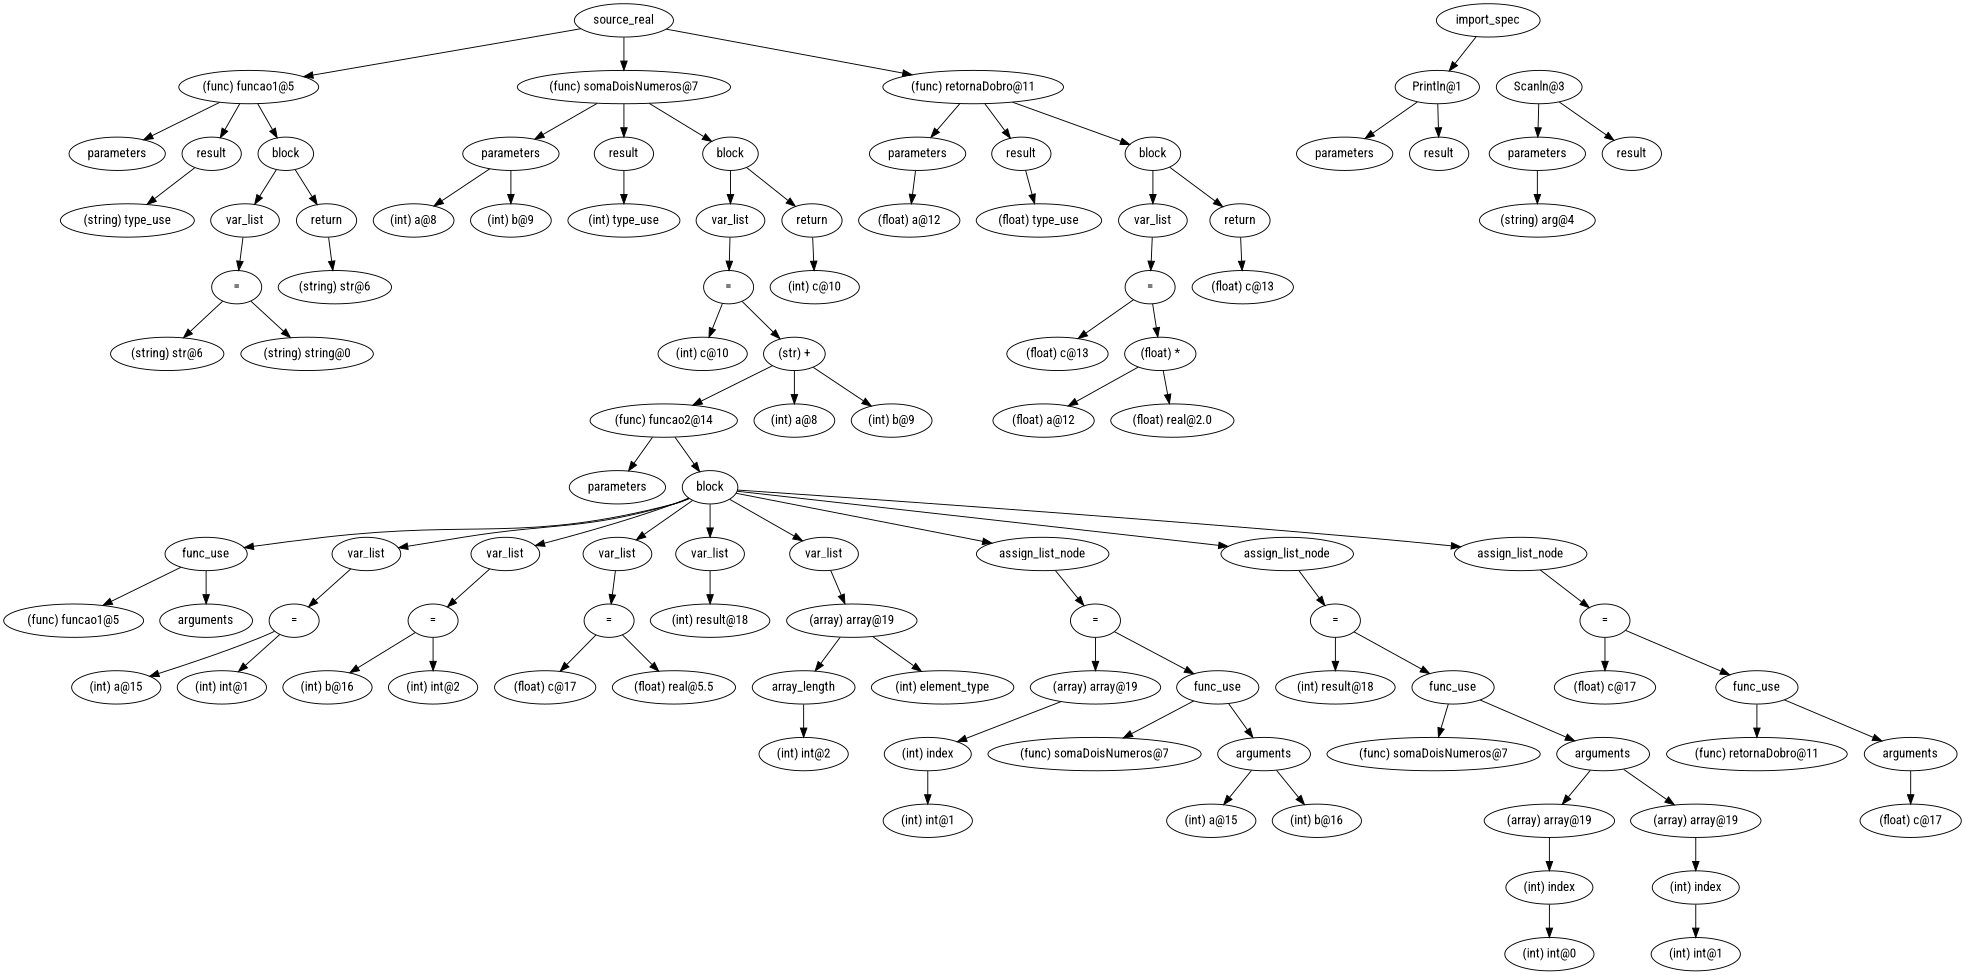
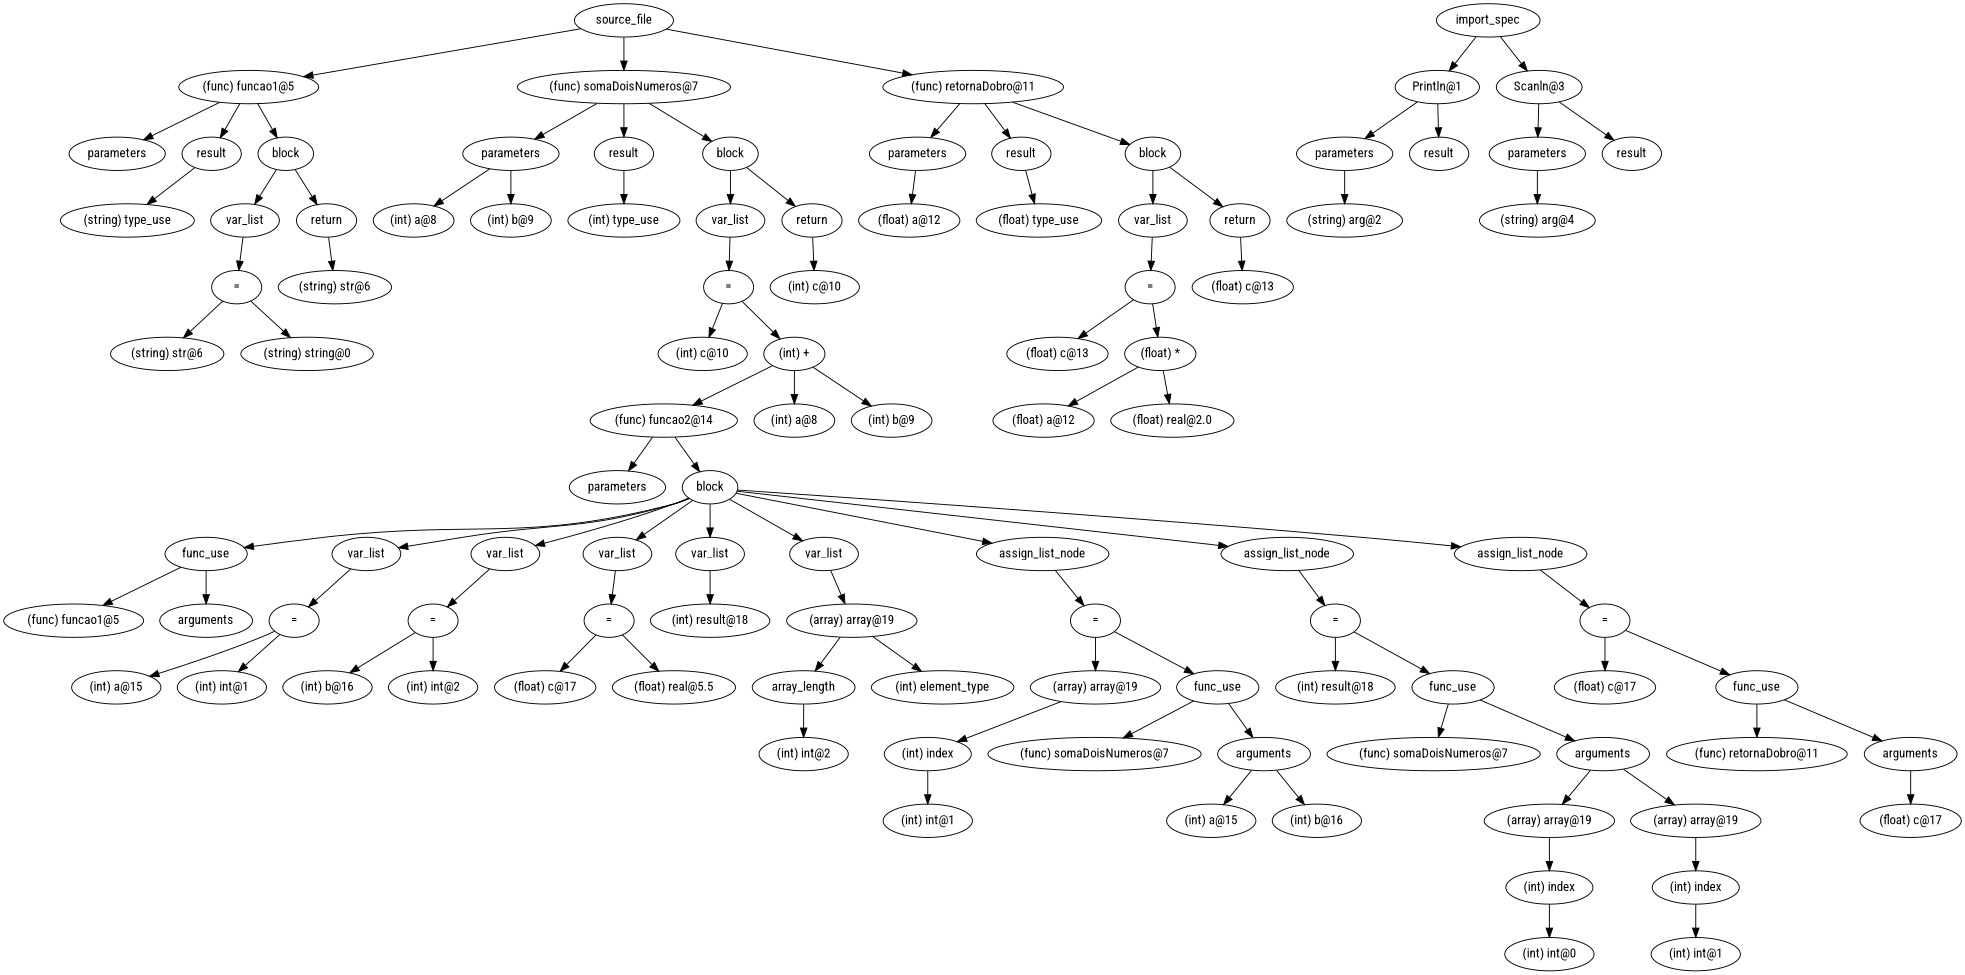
node "source_real": label "source_real" -> "source_file"
edge "import_spec" -> "Scanln@3": added
node "(string) arg@2": added
node "(str) +": label "(str) +" -> "(int) +"
